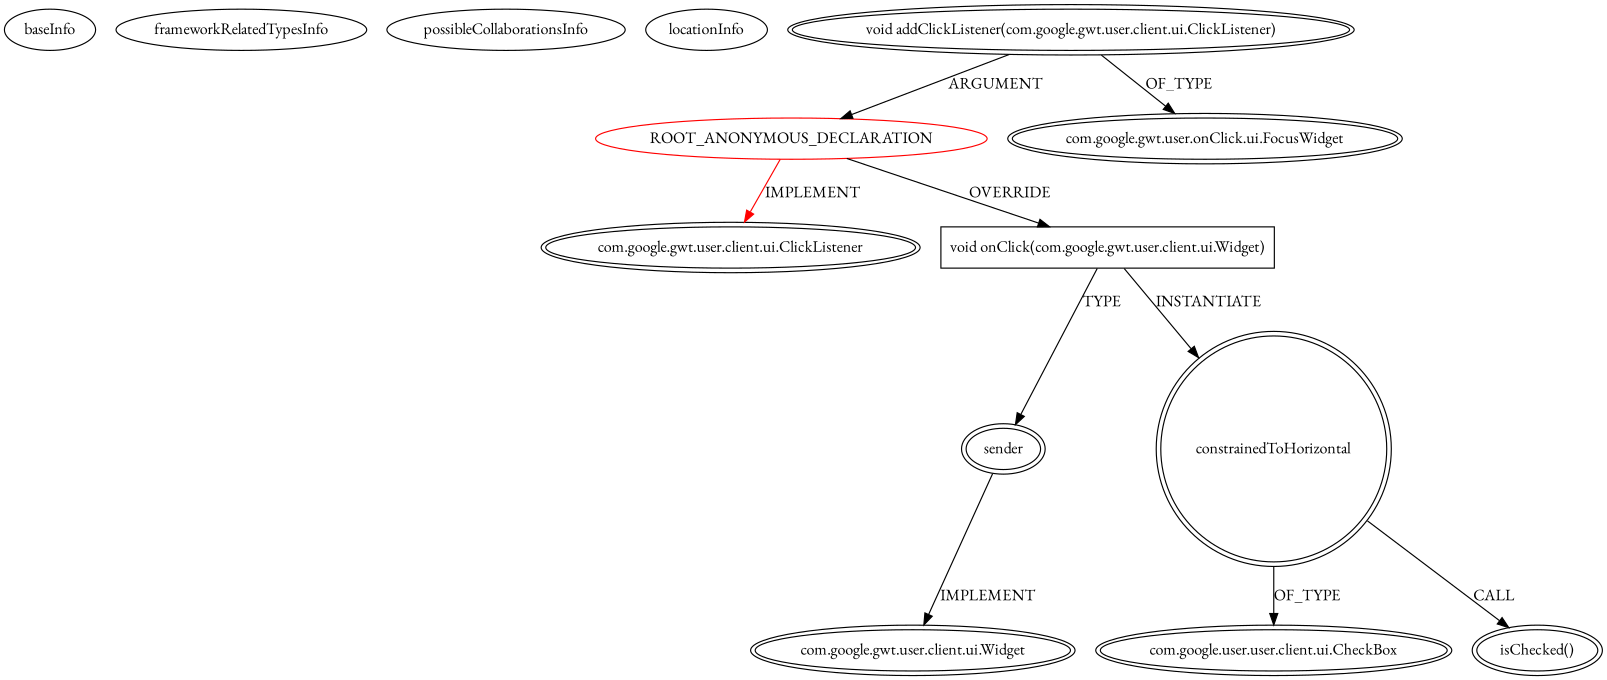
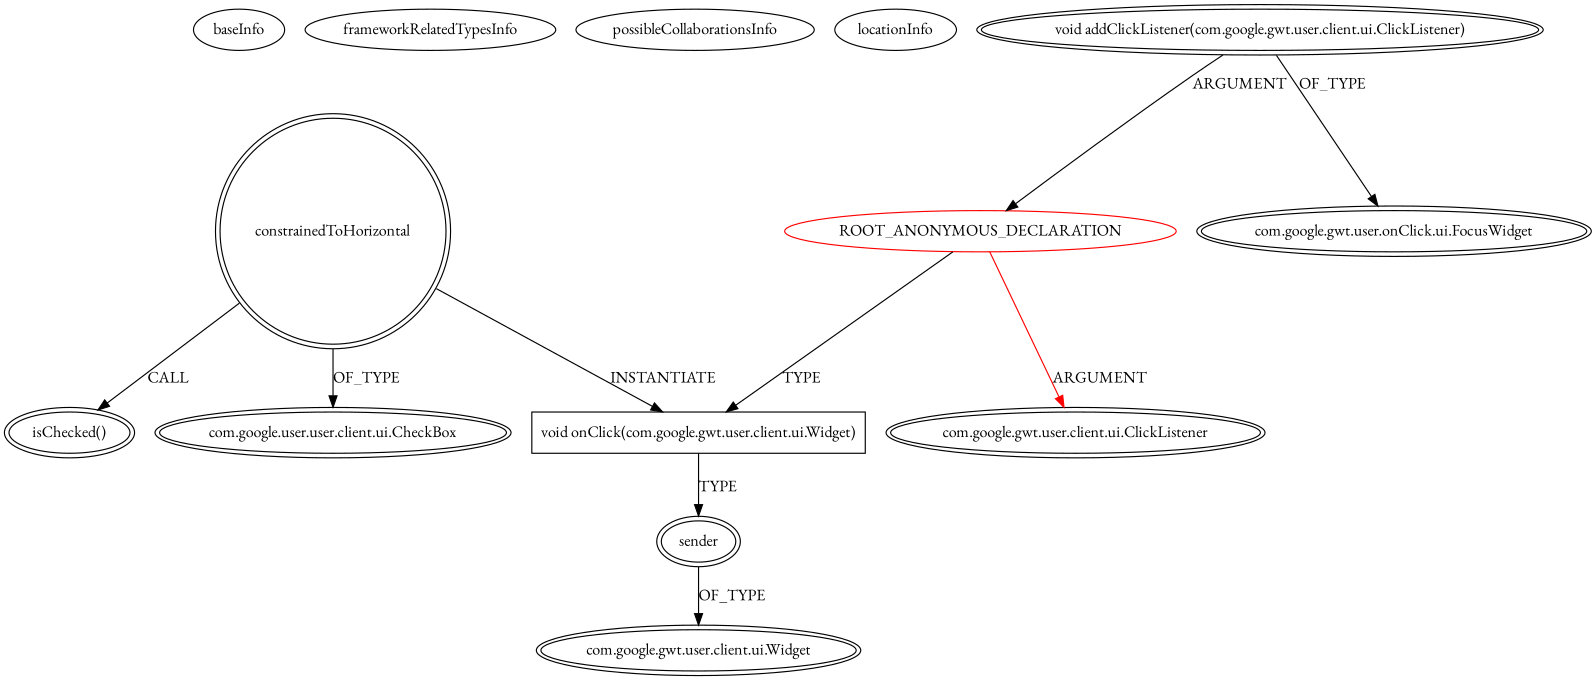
edge "ROOT_ANONYMOUS_DECLARATION" -> "com.google.gwt.user.client.ui.ClickListener": label "IMPLEMENT" -> "ARGUMENT"
edge "ROOT_ANONYMOUS_DECLARATION" -> "void onClick(com.google.gwt.user.client.ui.Widget)": label "OVERRIDE" -> "TYPE"
edge "void onClick(com.google.gwt.user.client.ui.Widget)" -> "constrainedToHorizontal": reversed
edge "sender" -> "com.google.gwt.user.client.ui.Widget": label "IMPLEMENT" -> "OF_TYPE"
